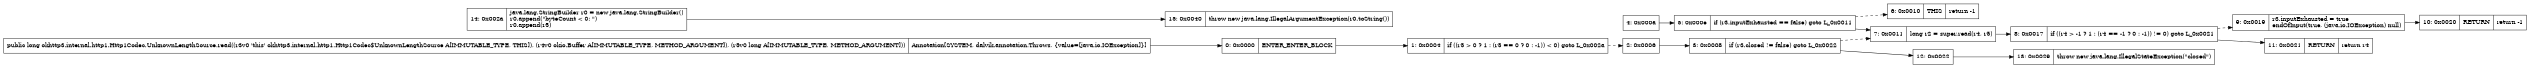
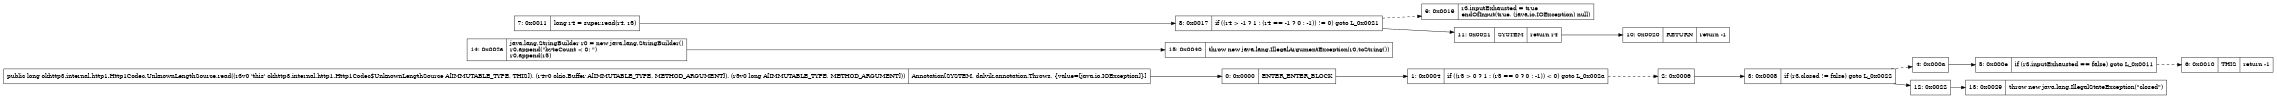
edge "9: 0x0019" -> "10: 0x0020": now "11: 0x0021" -> "10: 0x0020"
edge "5: 0x000e" -> "7: 0x0011": removed
node "7: 0x0011": text "long r2 = super.read(r4, r5)" -> "long r4 = super.read(r4, r5)"
edge "3: 0x0008" -> "7: 0x0011": now "3: 0x0008" -> "4: 0x000a"
node "11: 0x0021": text "RETURN" -> "SYSTEM"
